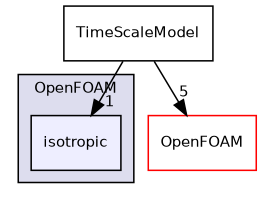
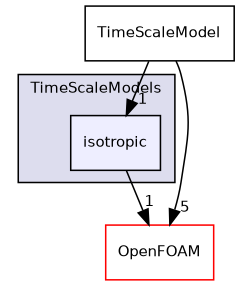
cluster "OpenFOAM": label "OpenFOAM" -> "TimeScaleModels"
edge "isotropic" -> "OpenFOAM": added
